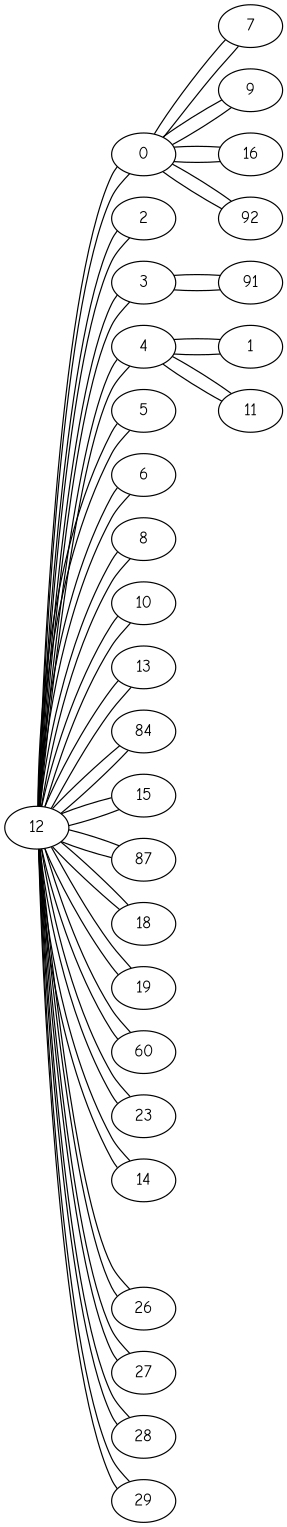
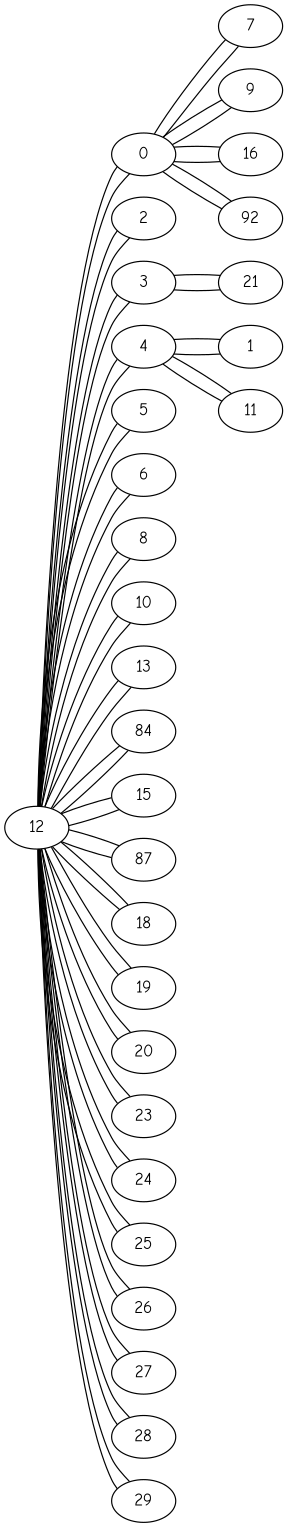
node "91": label "91" -> "21"
node "60": label "60" -> "20"
node "14": label "14" -> "24"
node "25": added
